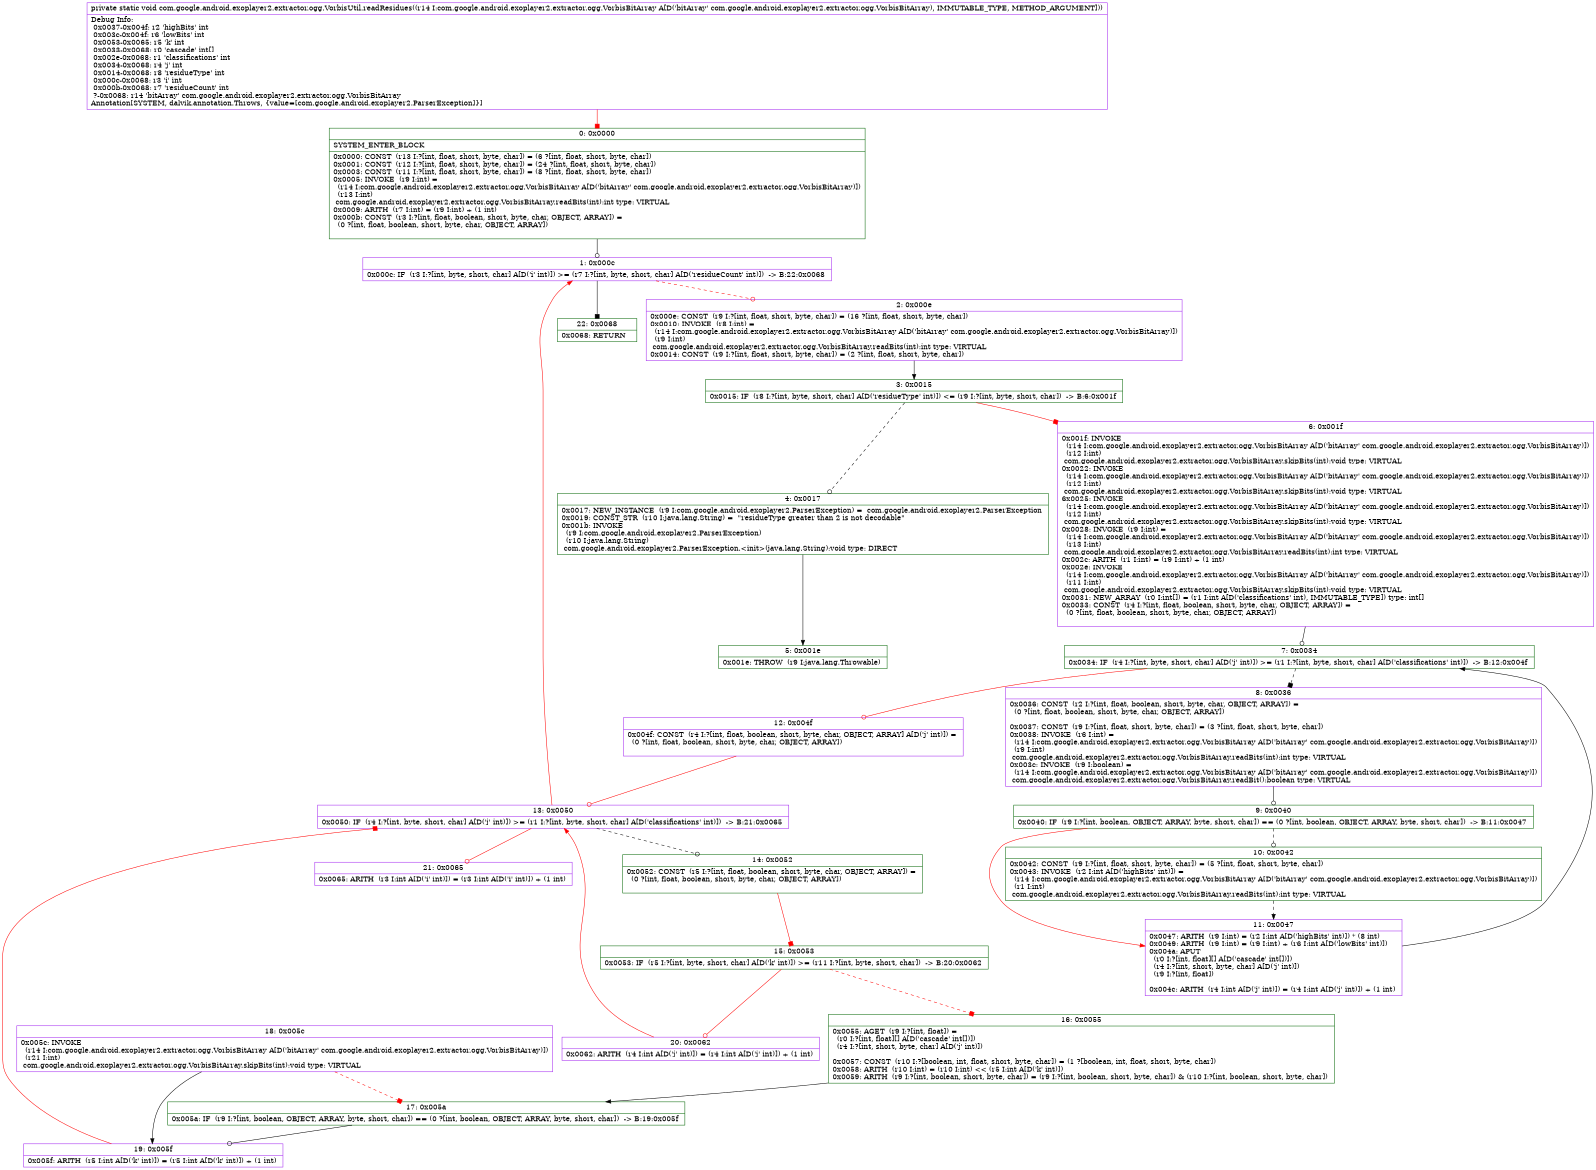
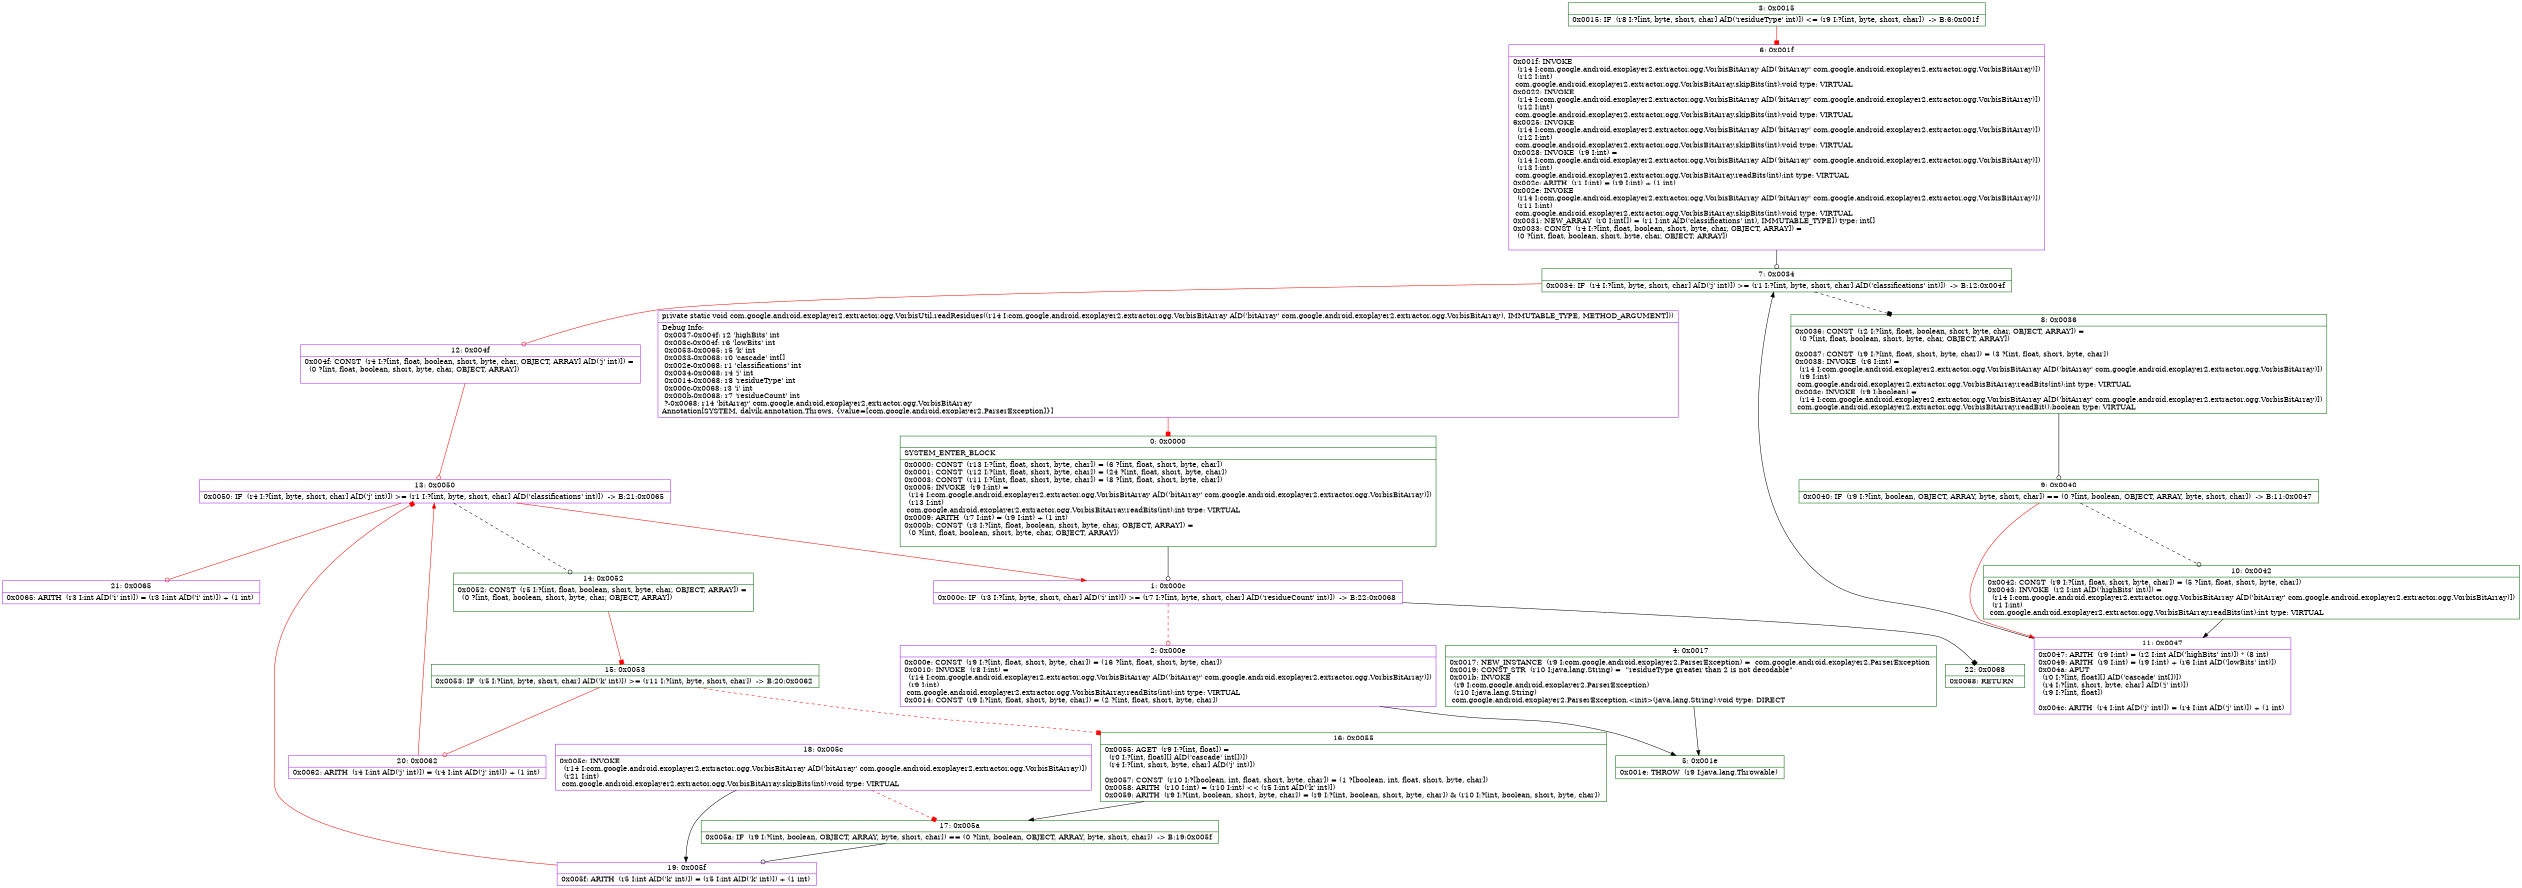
edge "2: 0x000e" -> "3: 0x0015": now "2: 0x000e" -> "5: 0x001e"
edge "3: 0x0015" -> "4: 0x0017": removed
node "8: 0x0036": color purple -> darkgreen
edge "10: 0x0042" -> "11: 0x0047": style dashed -> solid
